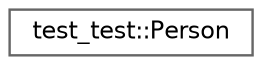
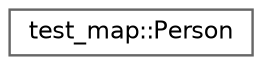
node "test_test::Person": label "test_test::Person" -> "test_map::Person"
